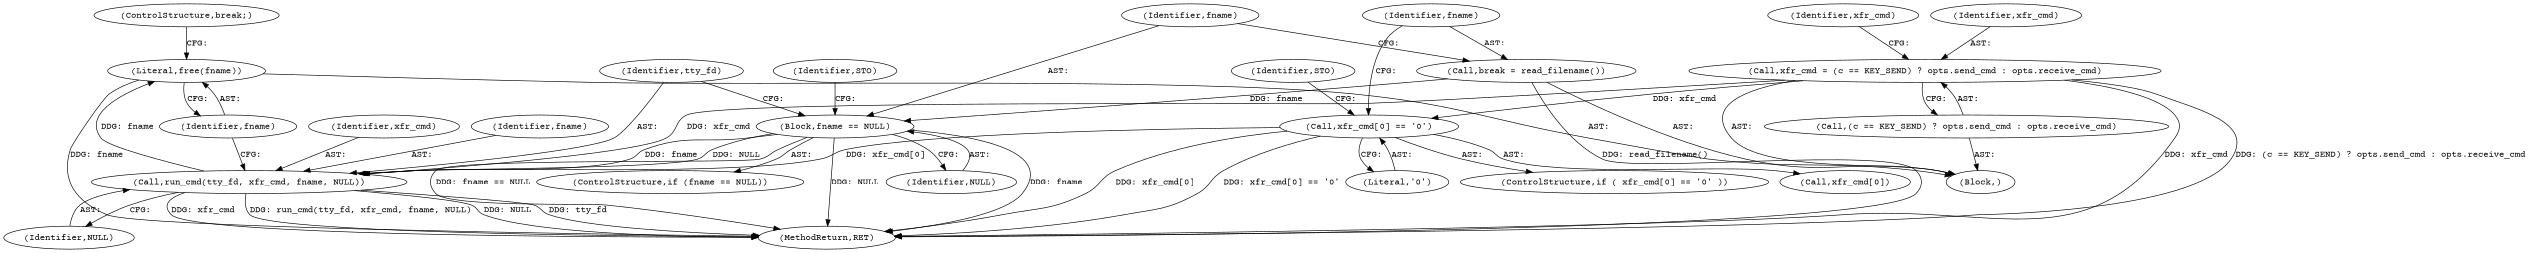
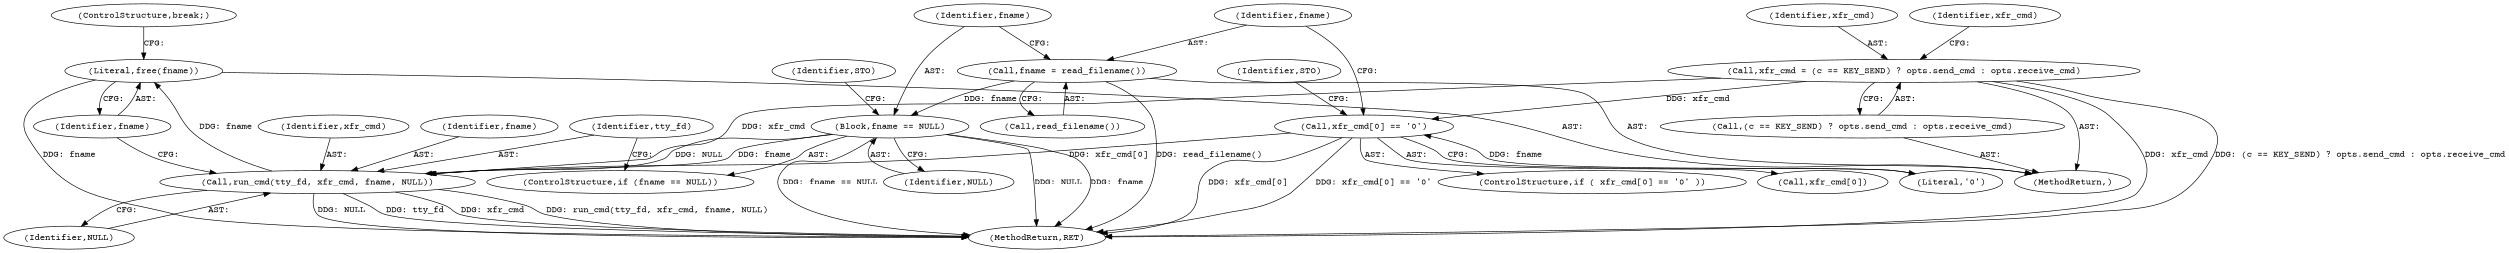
node "(Call,break = read_filename())": label "(Call,break = read_filename())" -> "(Call,fname = read_filename())"
edge "(Identifier,tty_fd)" -> "(Block,fname == NULL)": now "(Identifier,tty_fd)" -> "(ControlStructure,if (fname == NULL))"
node "(Call,read_filename())": added
edge "(Literal,'0')" -> "(Call,xfr_cmd[0] == '0')": label "AST: " -> "DDG: fname"
node "(Block,)": label "(Block,)" -> "(MethodReturn,)"
